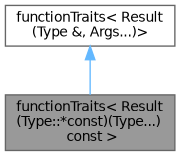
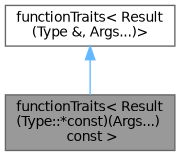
node "functionTraits< Result (Type::*const)(Type...) const >": label "functionTraits< Result (Type::*const)(Type...) const >" -> "functionTraits< Result (Type::*const)(Args...) const >"
